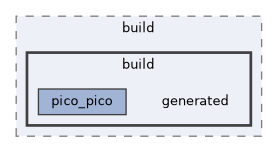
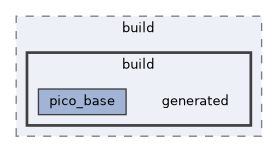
node "pico_pico": label "pico_pico" -> "pico_base"
